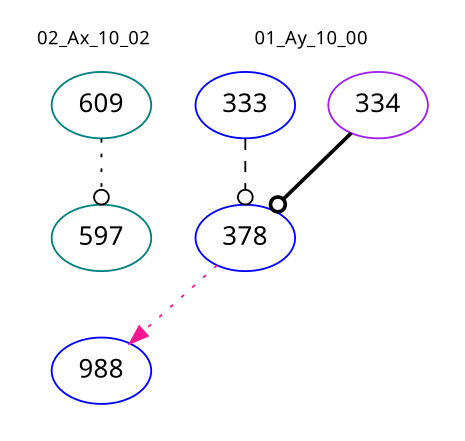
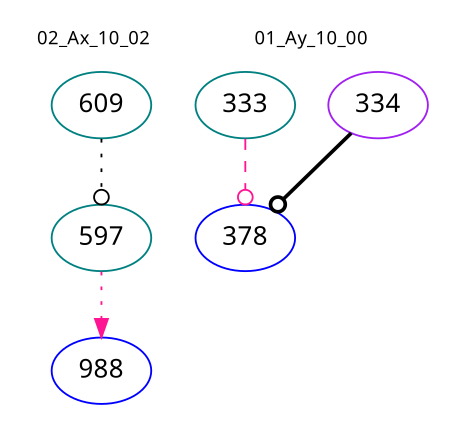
node "333": color blue -> teal
edge "333" -> "378": color black -> deeppink
edge "378" -> "988": now "597" -> "988"
